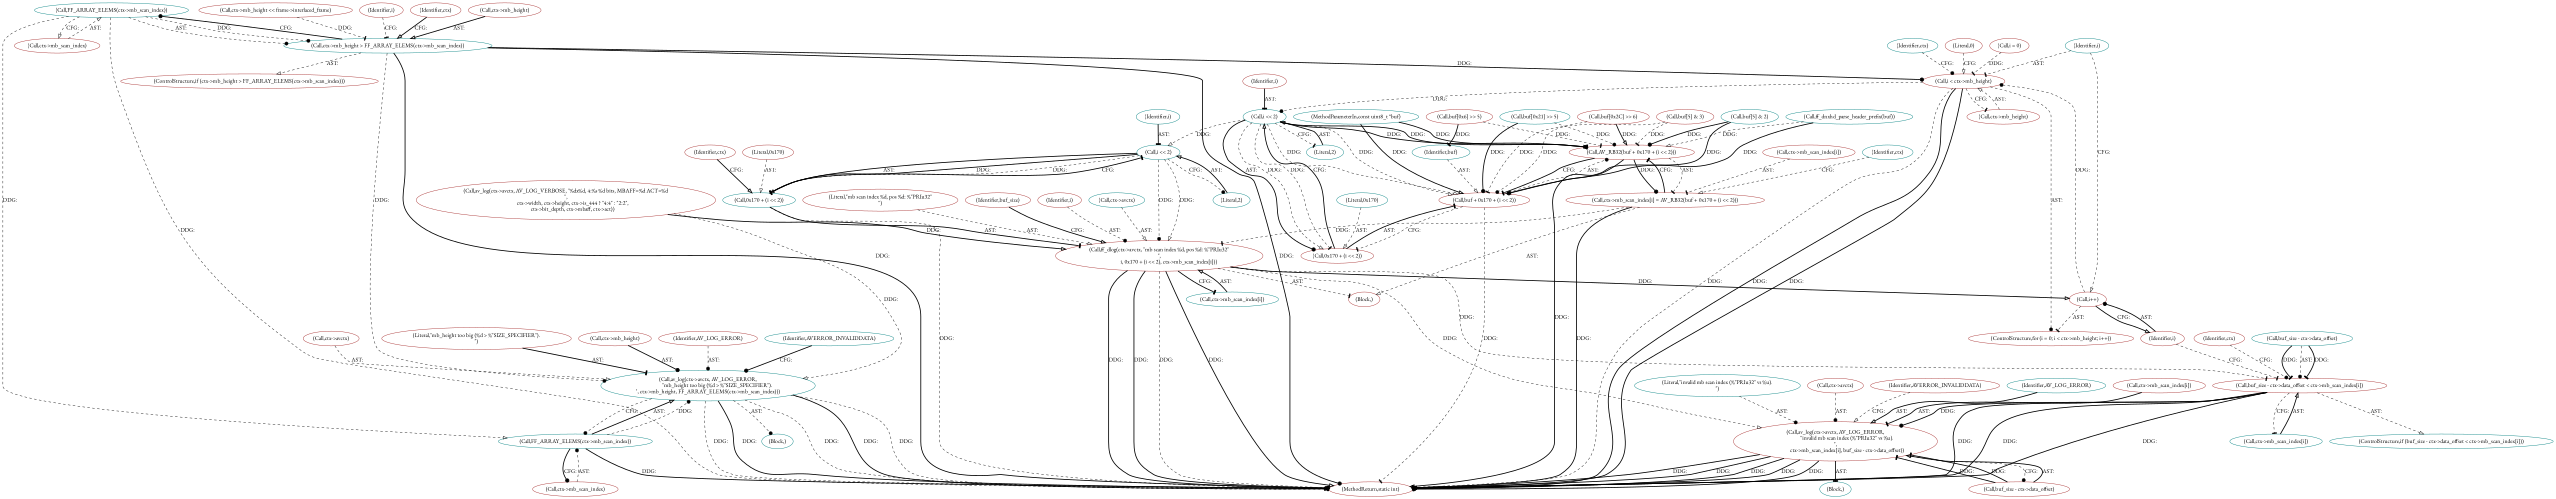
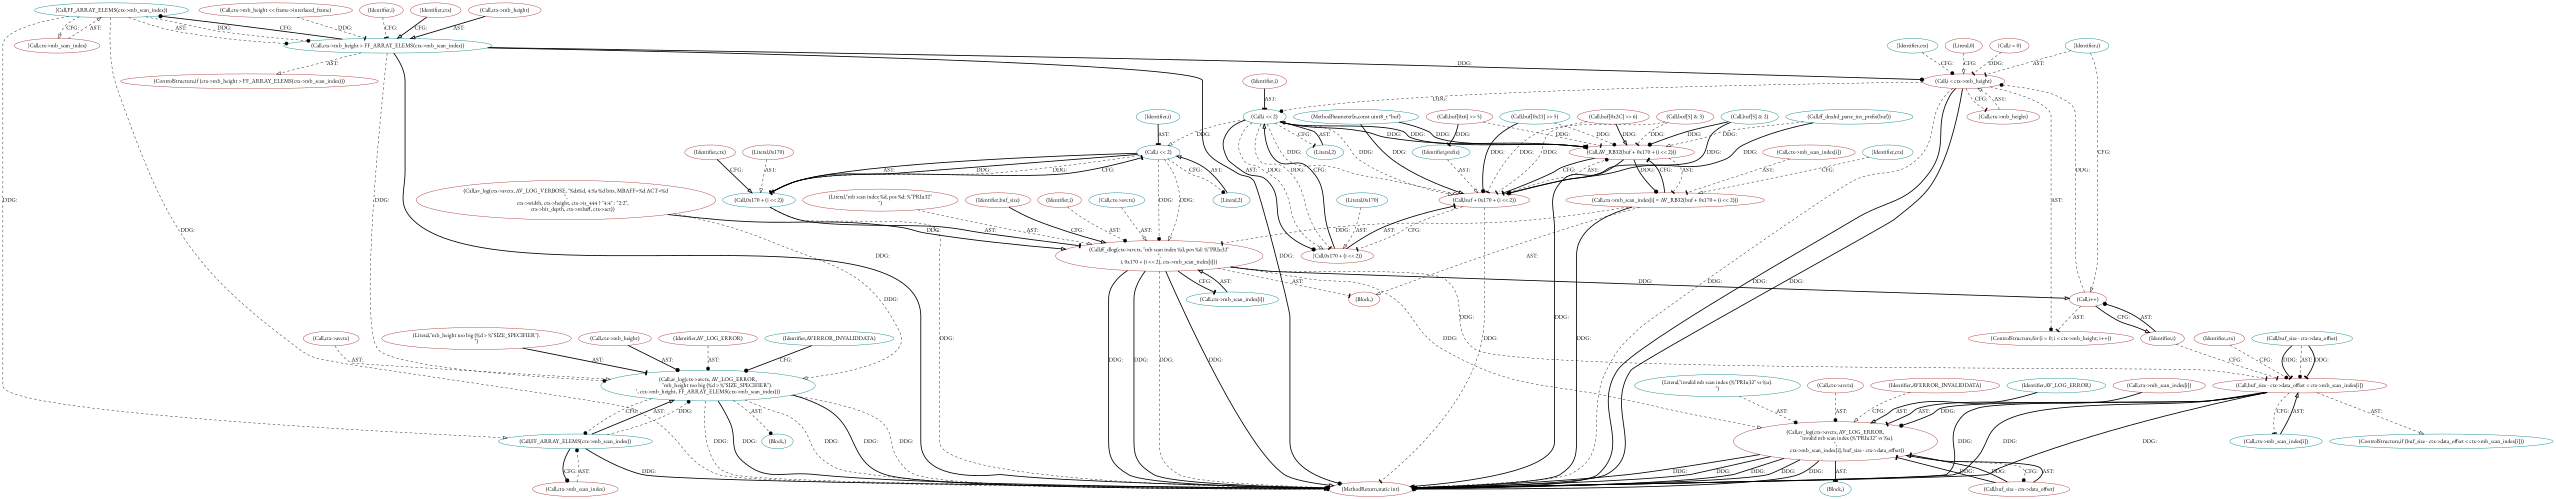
node "(Call,ff_dnxhd_parse_header_prefix(buf))": label "(Call,ff_dnxhd_parse_header_prefix(buf))" -> "(Call,ff_dnxhd_parse_int_prefix(buf))"
edge "(Call,buf[5] & 3)" -> "(Call,buf + 0x170 + (i << 2))": arrowhead dot -> tee
node "(Identifier,buf)": label "(Identifier,buf)" -> "(Identifier,prefix)"
